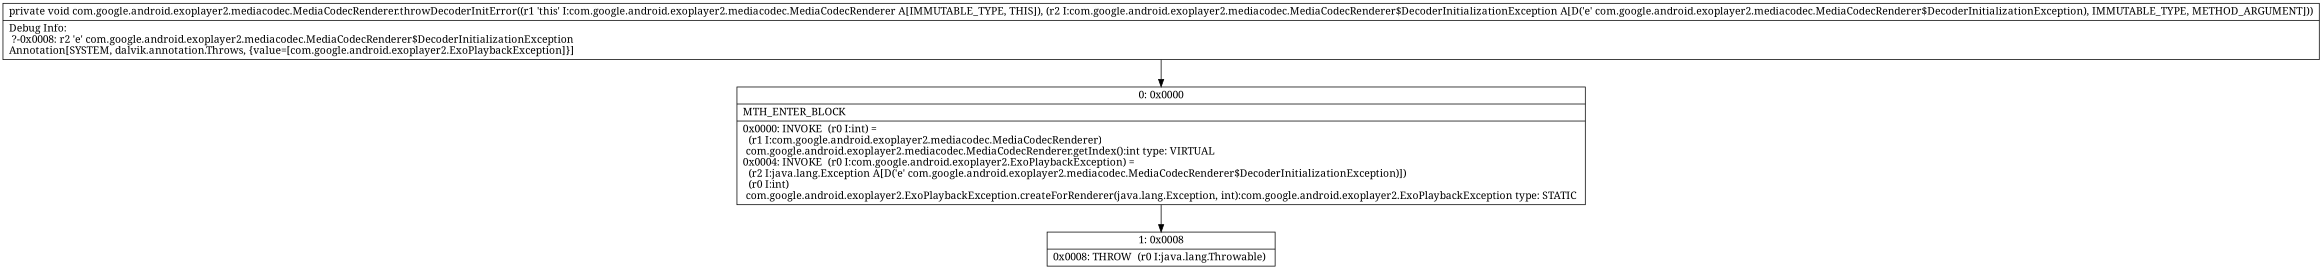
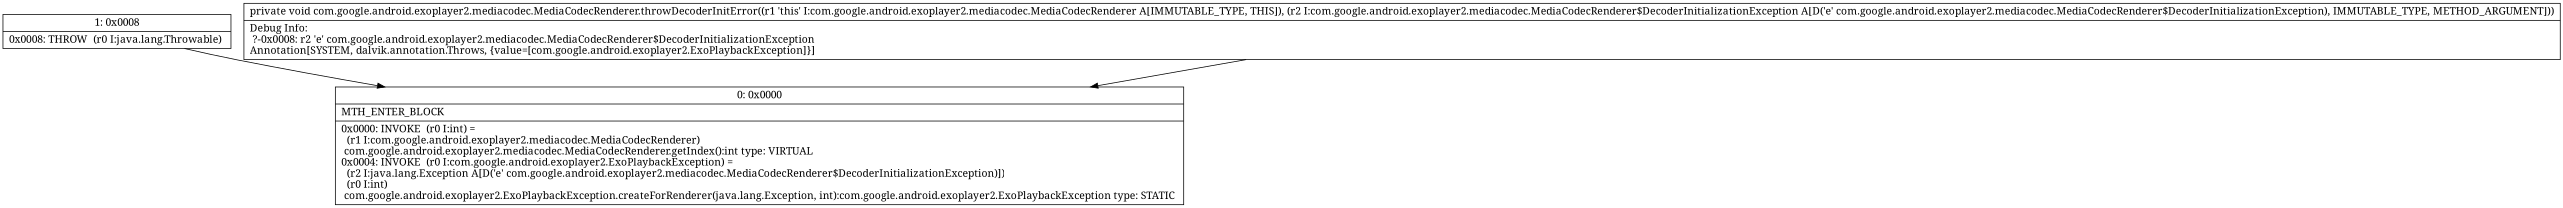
edge "0: 0x0000" -> "1: 0x0008": reversed
